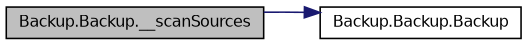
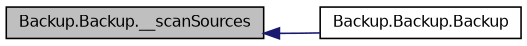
edge "Backup.Backup.__scanSources" -> "Backup.Backup.Backup": reversed
